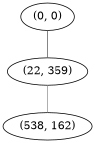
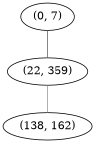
node "(0, 0)": label "(0, 0)" -> "(0, 7)"
node "(538, 162)": label "(538, 162)" -> "(138, 162)"
